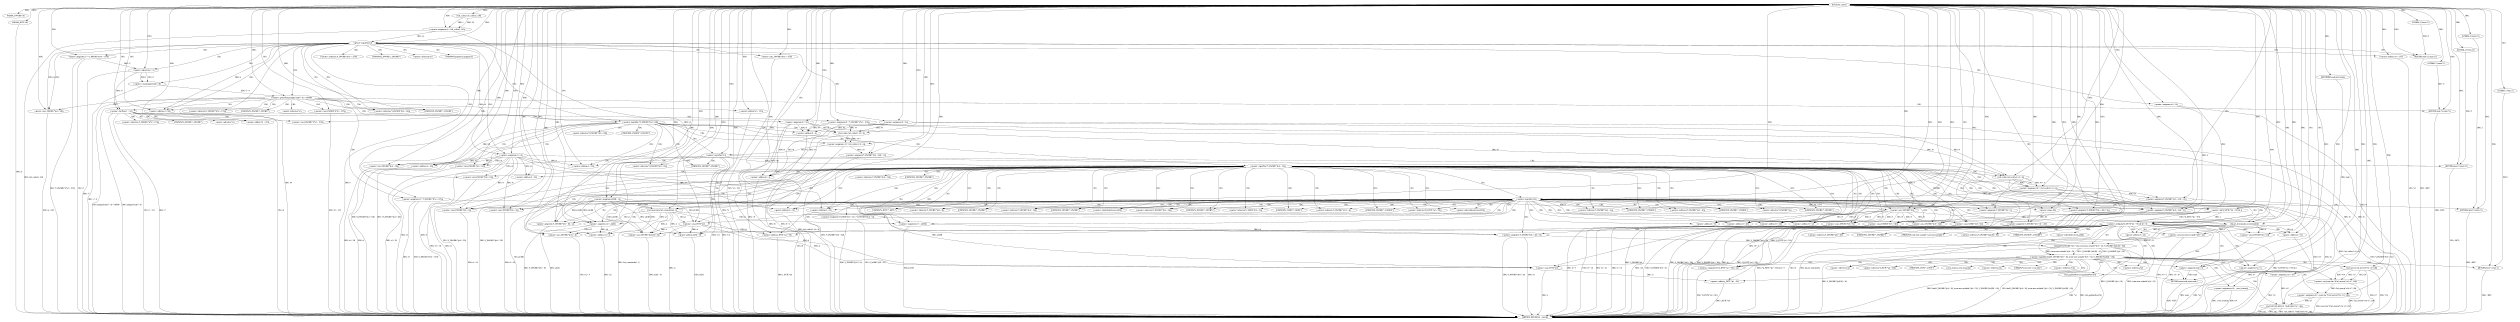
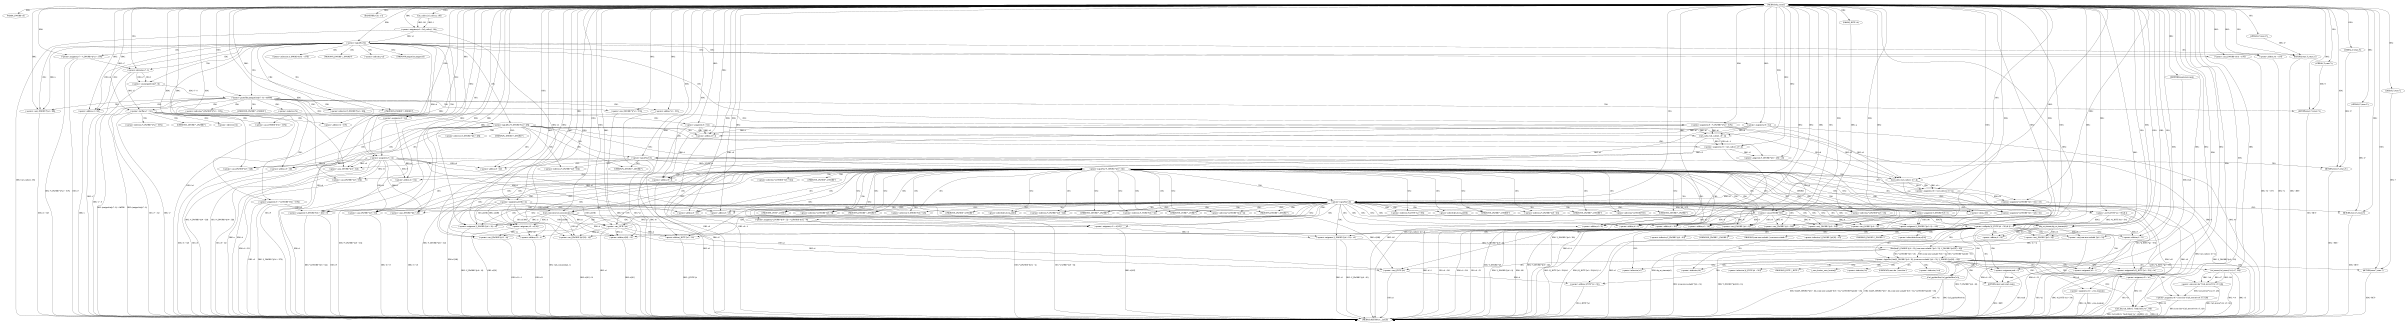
node "(BYTE,tftp_connect)": label "(BYTE,tftp_connect)" -> "(METHOD,tftp_connect)"
node "(IDENTIFIER,v7,if ( v7 ))": added
edge "(<operator>.logicalNot,!*(_DWORD *)(v4 + 328))" -> "(<operator>.cast,(_DWORD *)(v6 + 328))": label "DDG: 100" -> "CDG: "
edge "(PARAM,_BYTE *a2)" -> "(METHOD_RETURN,int __fastcall)": now "(PARAM,_BYTE *a2)" -> "(<operator>.indirection,*(_DWORD *)(v6 + 16))"
